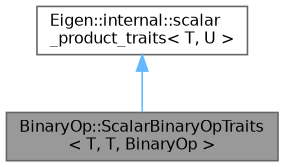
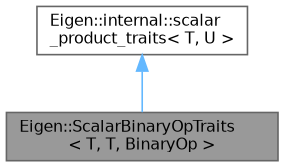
node "BinaryOp::ScalarBinaryOpTraits < T, T, BinaryOp >": label "BinaryOp::ScalarBinaryOpTraits < T, T, BinaryOp >" -> "Eigen::ScalarBinaryOpTraits < T, T, BinaryOp >"
